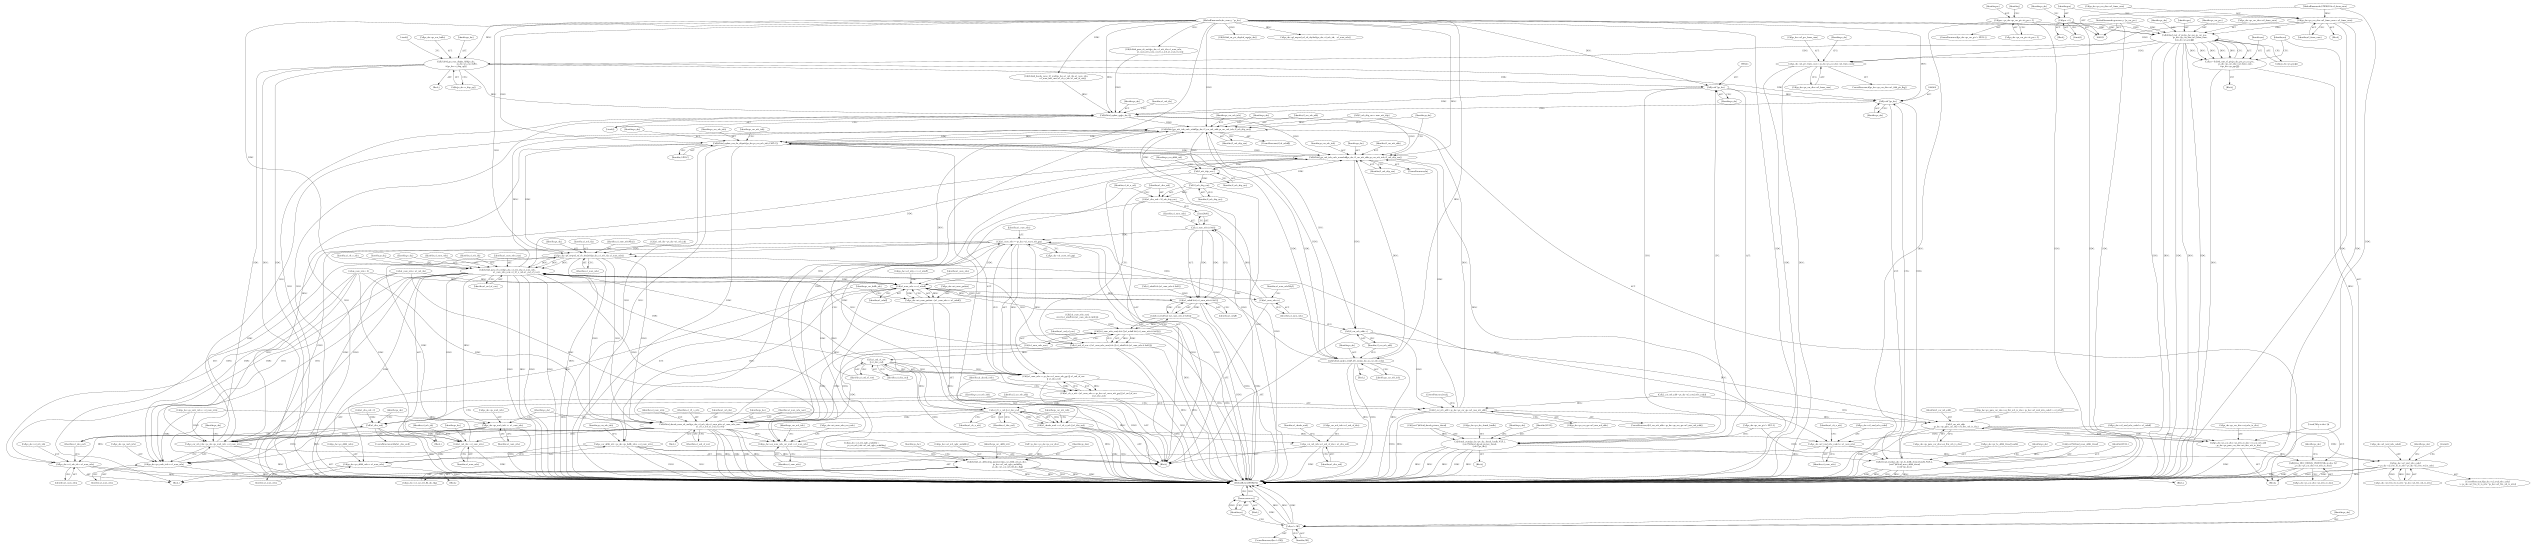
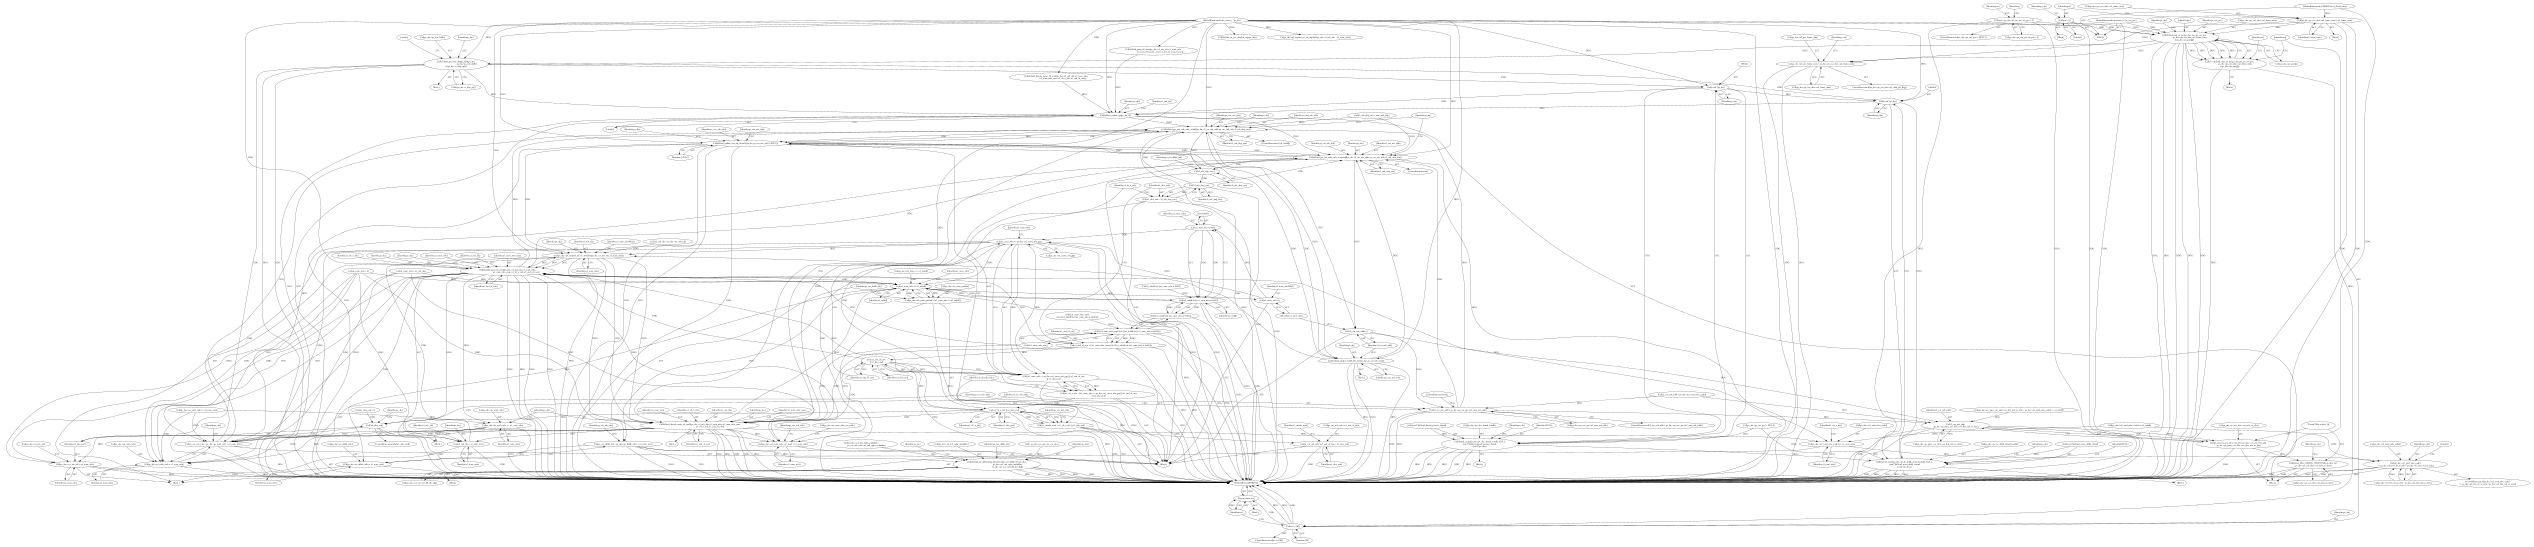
edge "(Call,u1_slice_end = !i2_mb_skip_run)" -> "(Literal,0x01)": now "(Call,u1_slice_end = !i2_mb_skip_run)" -> "(Call,!i2_mb_skip_run)"
